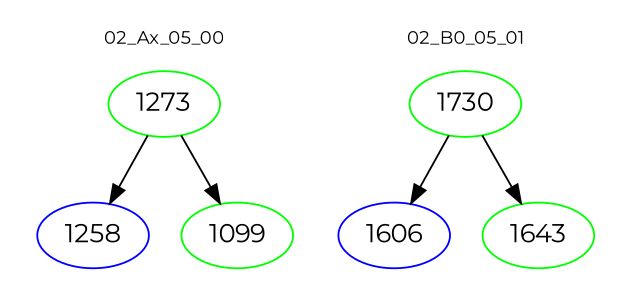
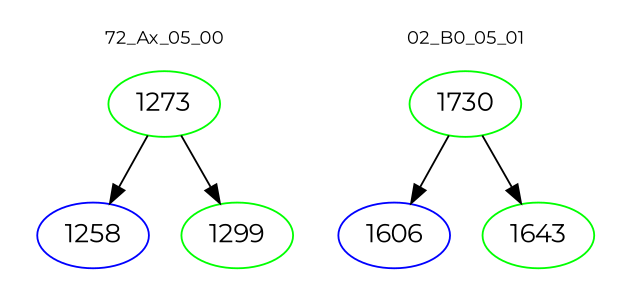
cluster "02_Ax_05_00": label "02_Ax_05_00" -> "72_Ax_05_00"
node "1099": label "1099" -> "1299"
